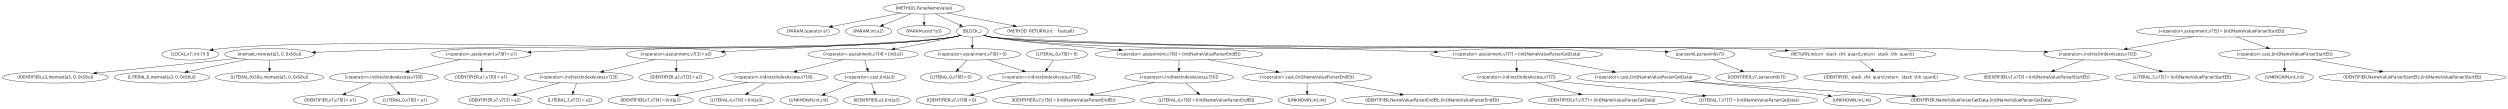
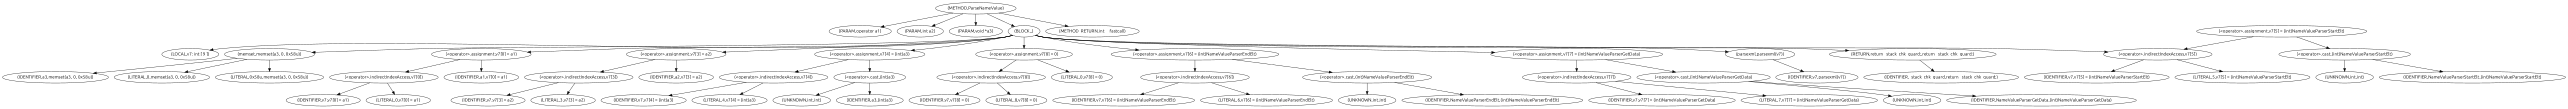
edge "(LITERAL,8,v7[8] = 0)" -> "(<operator>.indirectIndexAccess,v7[8])": reversed
